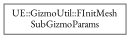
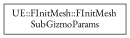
node "UE::GizmoUtil::FInitMesh SubGizmoParams": label "UE::GizmoUtil::FInitMesh SubGizmoParams" -> "UE::FInitMesh::FInitMesh SubGizmoParams"
